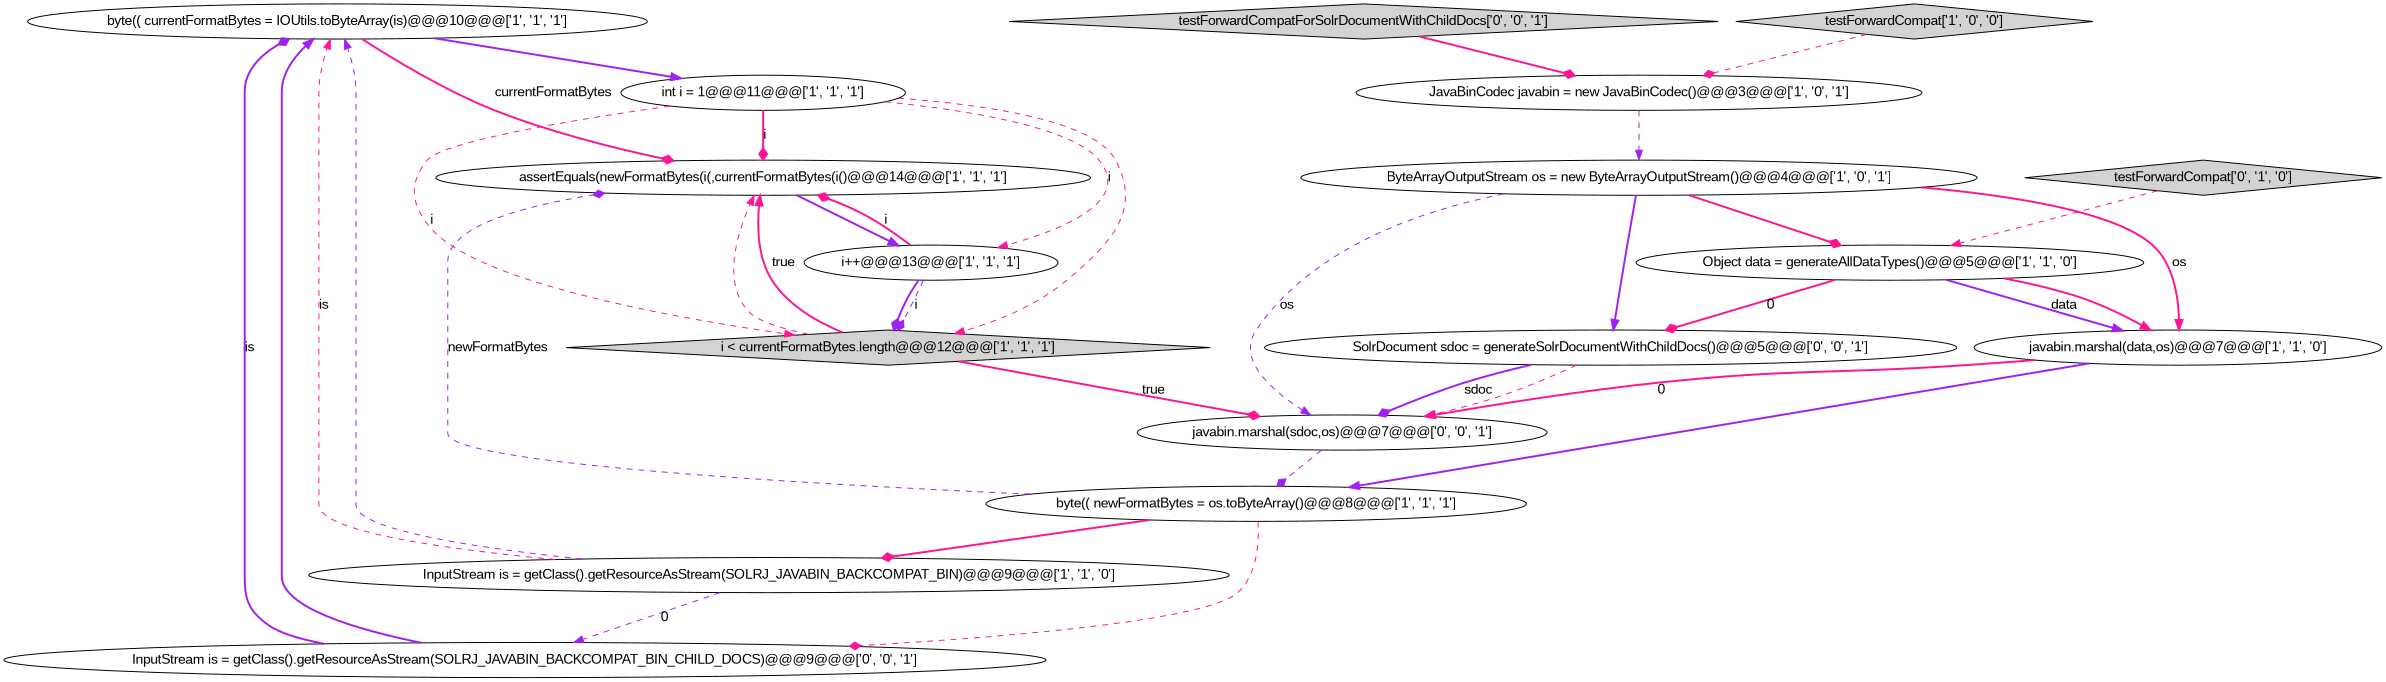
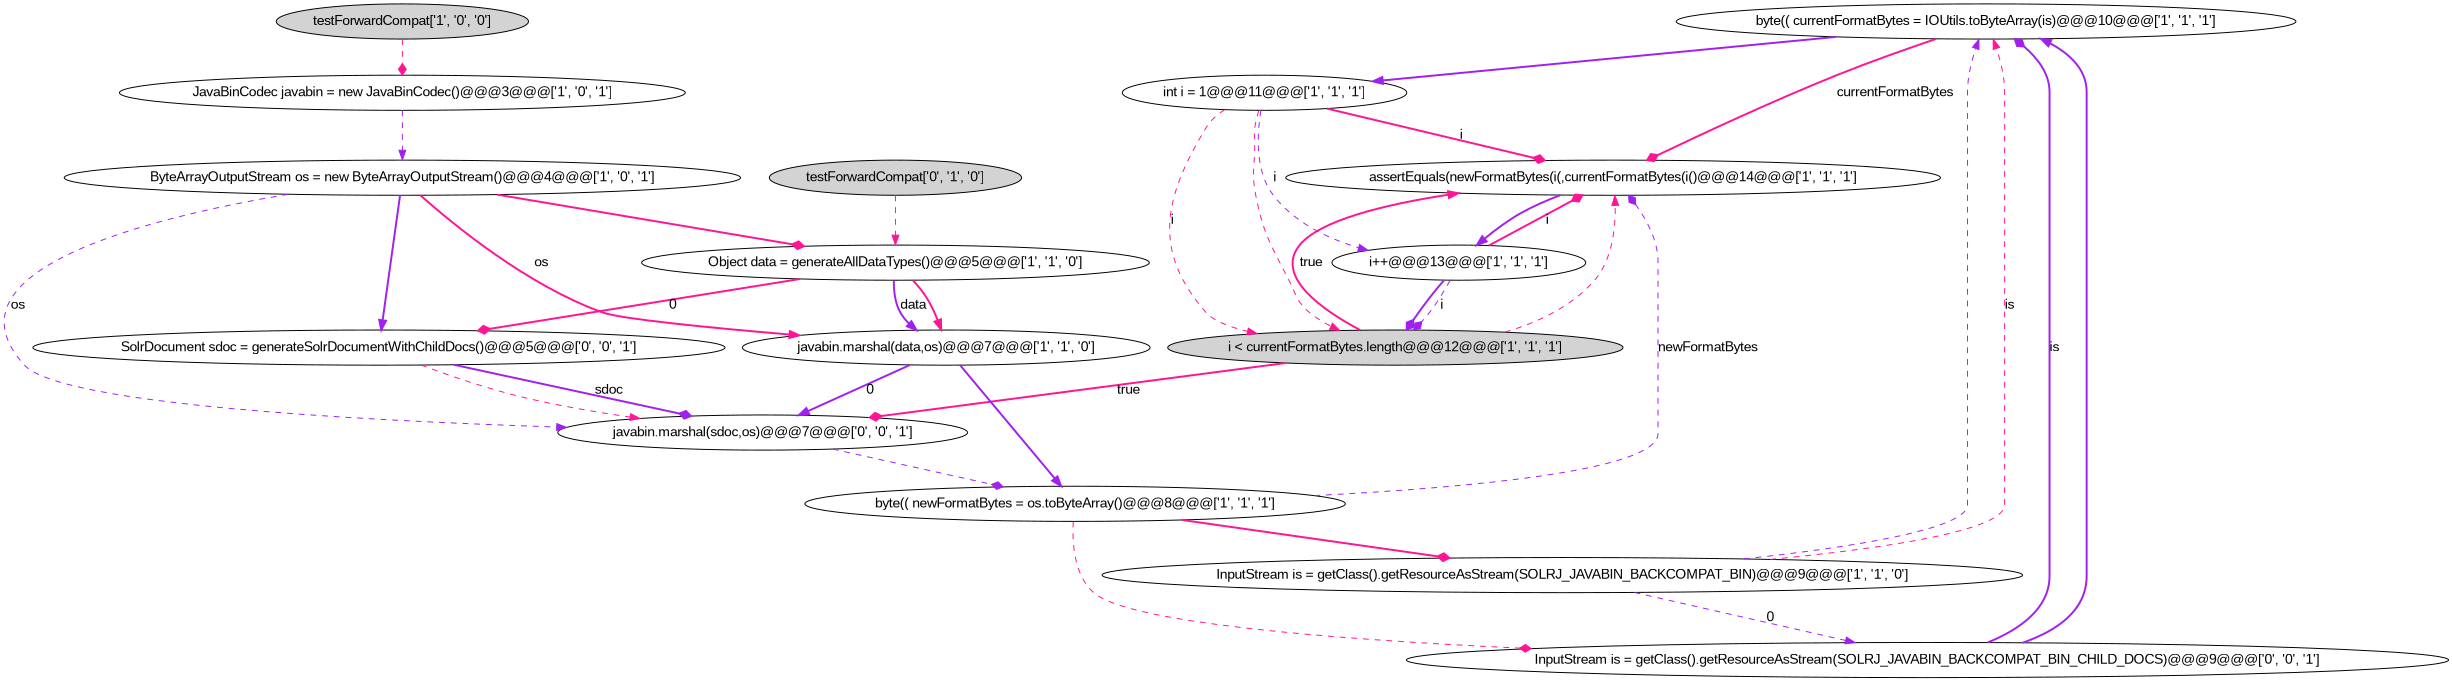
node "testForwardCompatForSolrDocumentWithChildDocs['0', '0', '1']": removed
node "testForwardCompat['1', '0', '0']": shape diamond -> ellipse
edge "int i = 1@@@11@@@['1', '1', '1']" -> "i++@@@13@@@['1', '1', '1']": color deeppink -> purple
node "testForwardCompat['0', '1', '0']": shape diamond -> ellipse
node "i < currentFormatBytes.length@@@12@@@['1', '1', '1']": shape diamond -> ellipse
edge "javabin.marshal(data,os)@@@7@@@['1', '1', '0']" -> "javabin.marshal(sdoc,os)@@@7@@@['0', '0', '1']": color deeppink -> purple
